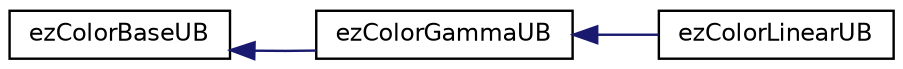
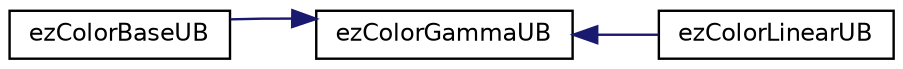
edge "ezColorGammaUB" -> "ezColorBaseUB": reversed
